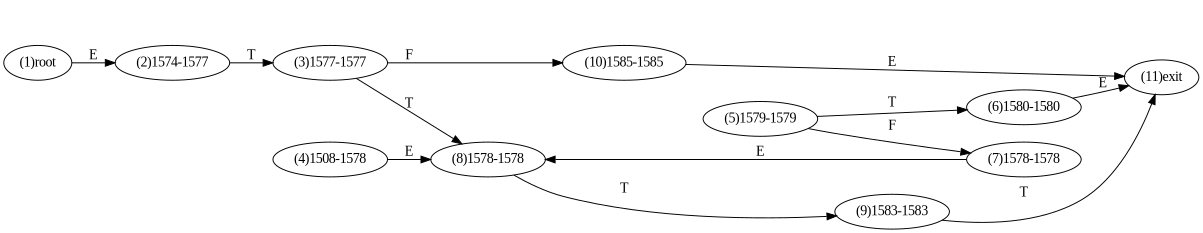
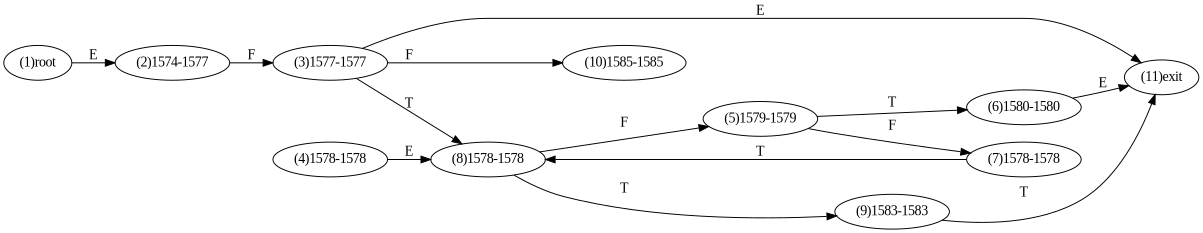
edge "(2)1574-1577" -> "(3)1577-1577": label "T" -> "F"
edge "(10)1585-1585" -> "(11)exit": now "(3)1577-1577" -> "(11)exit"
edge "(8)1578-1578" -> "(5)1579-1579": added, label "F"
edge "(7)1578-1578" -> "(8)1578-1578": label "E" -> "T"
node "(4)1508-1578": label "(4)1508-1578" -> "(4)1578-1578"
